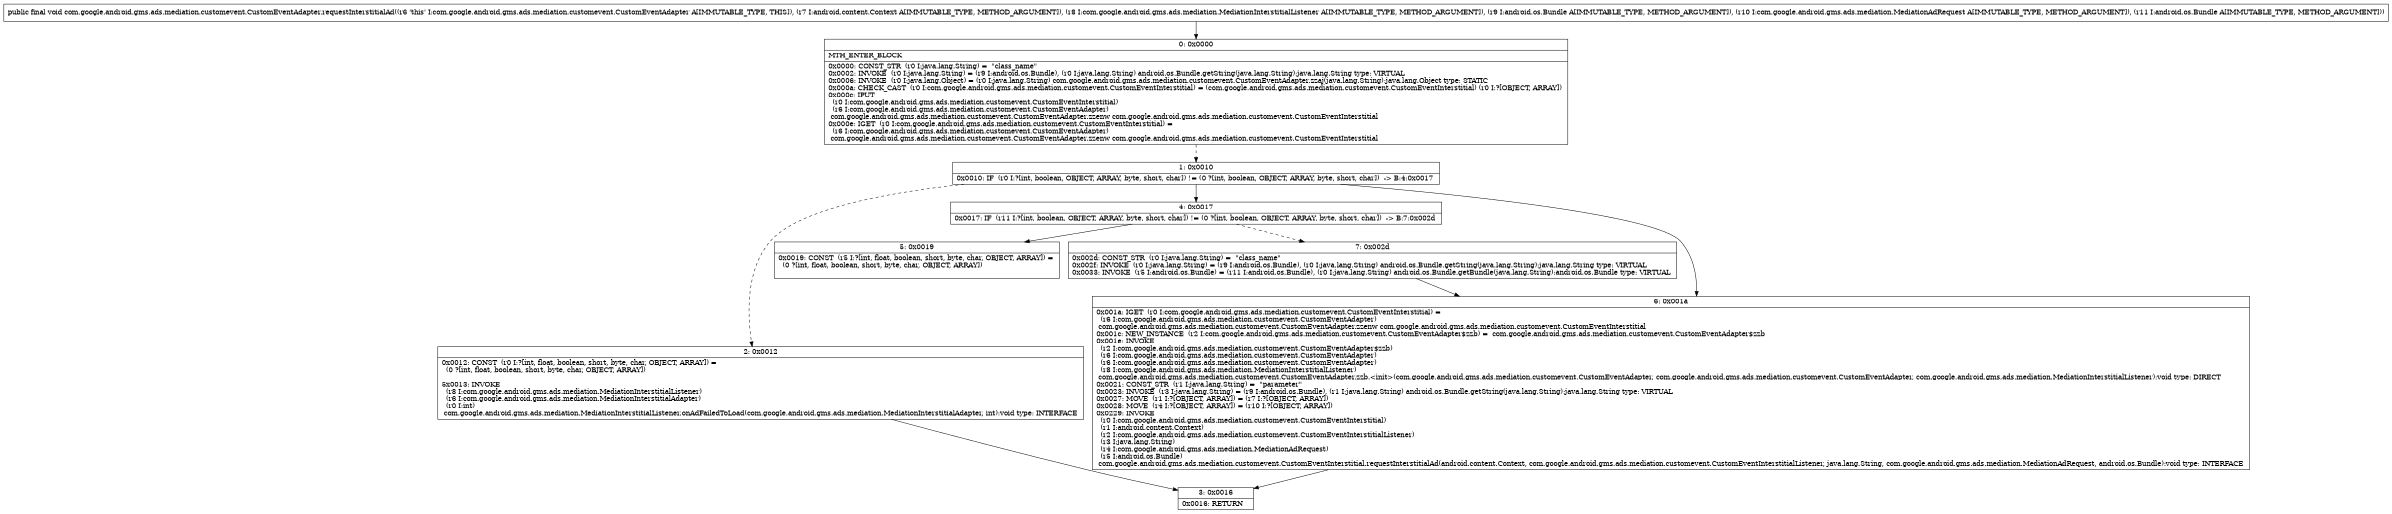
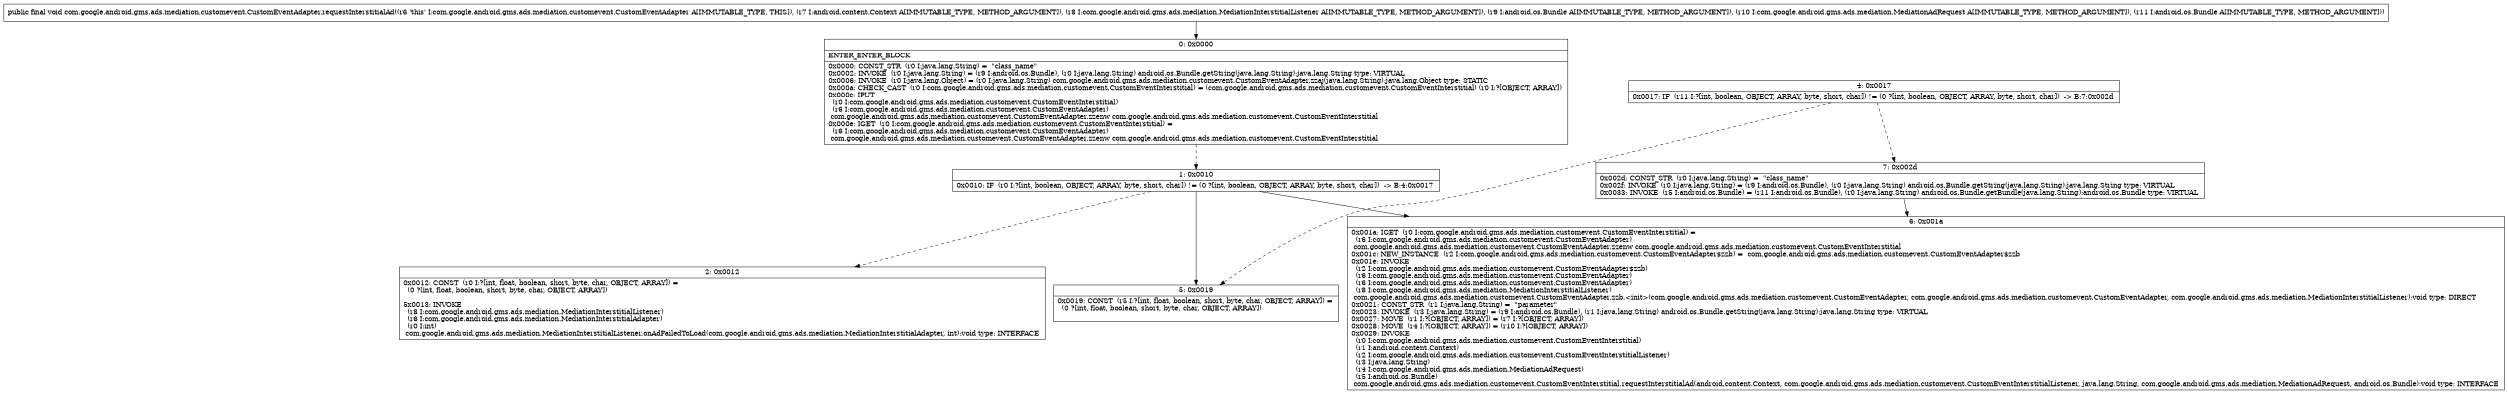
node "0: 0x0000": text "MTH_ENTER_BLOCK" -> "ENTER_ENTER_BLOCK"
edge "1: 0x0010" -> "4: 0x0017": now "1: 0x0010" -> "5: 0x0019"
edge "4: 0x0017" -> "5: 0x0019": style solid -> dashed
node "6: 0x001a": text "0x0229: INVOKE" -> "0x0029: INVOKE"
node "3: 0x0016": removed
